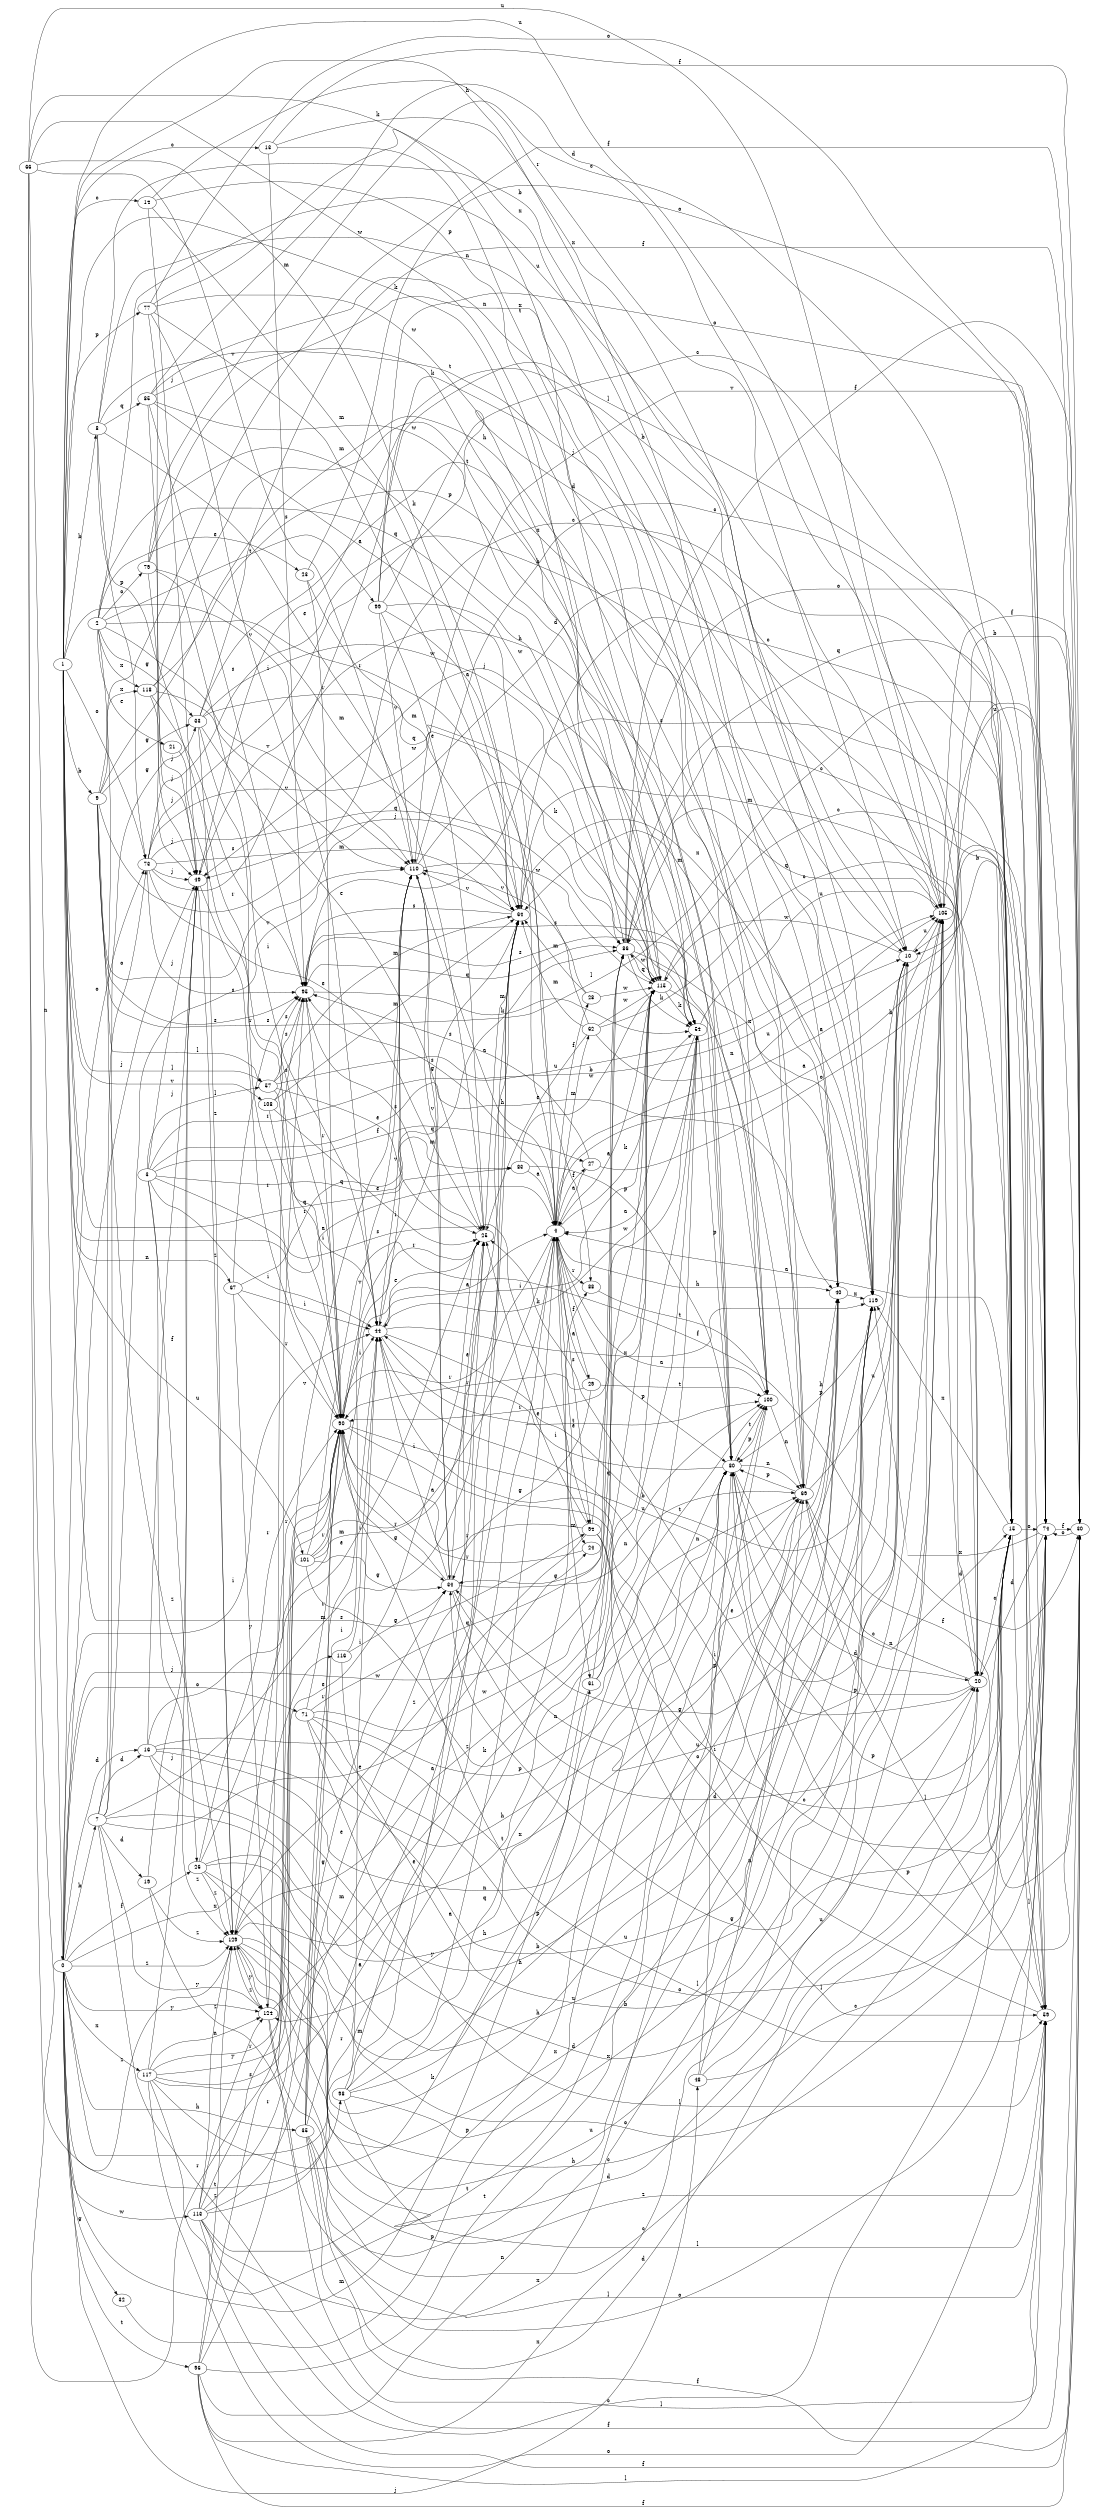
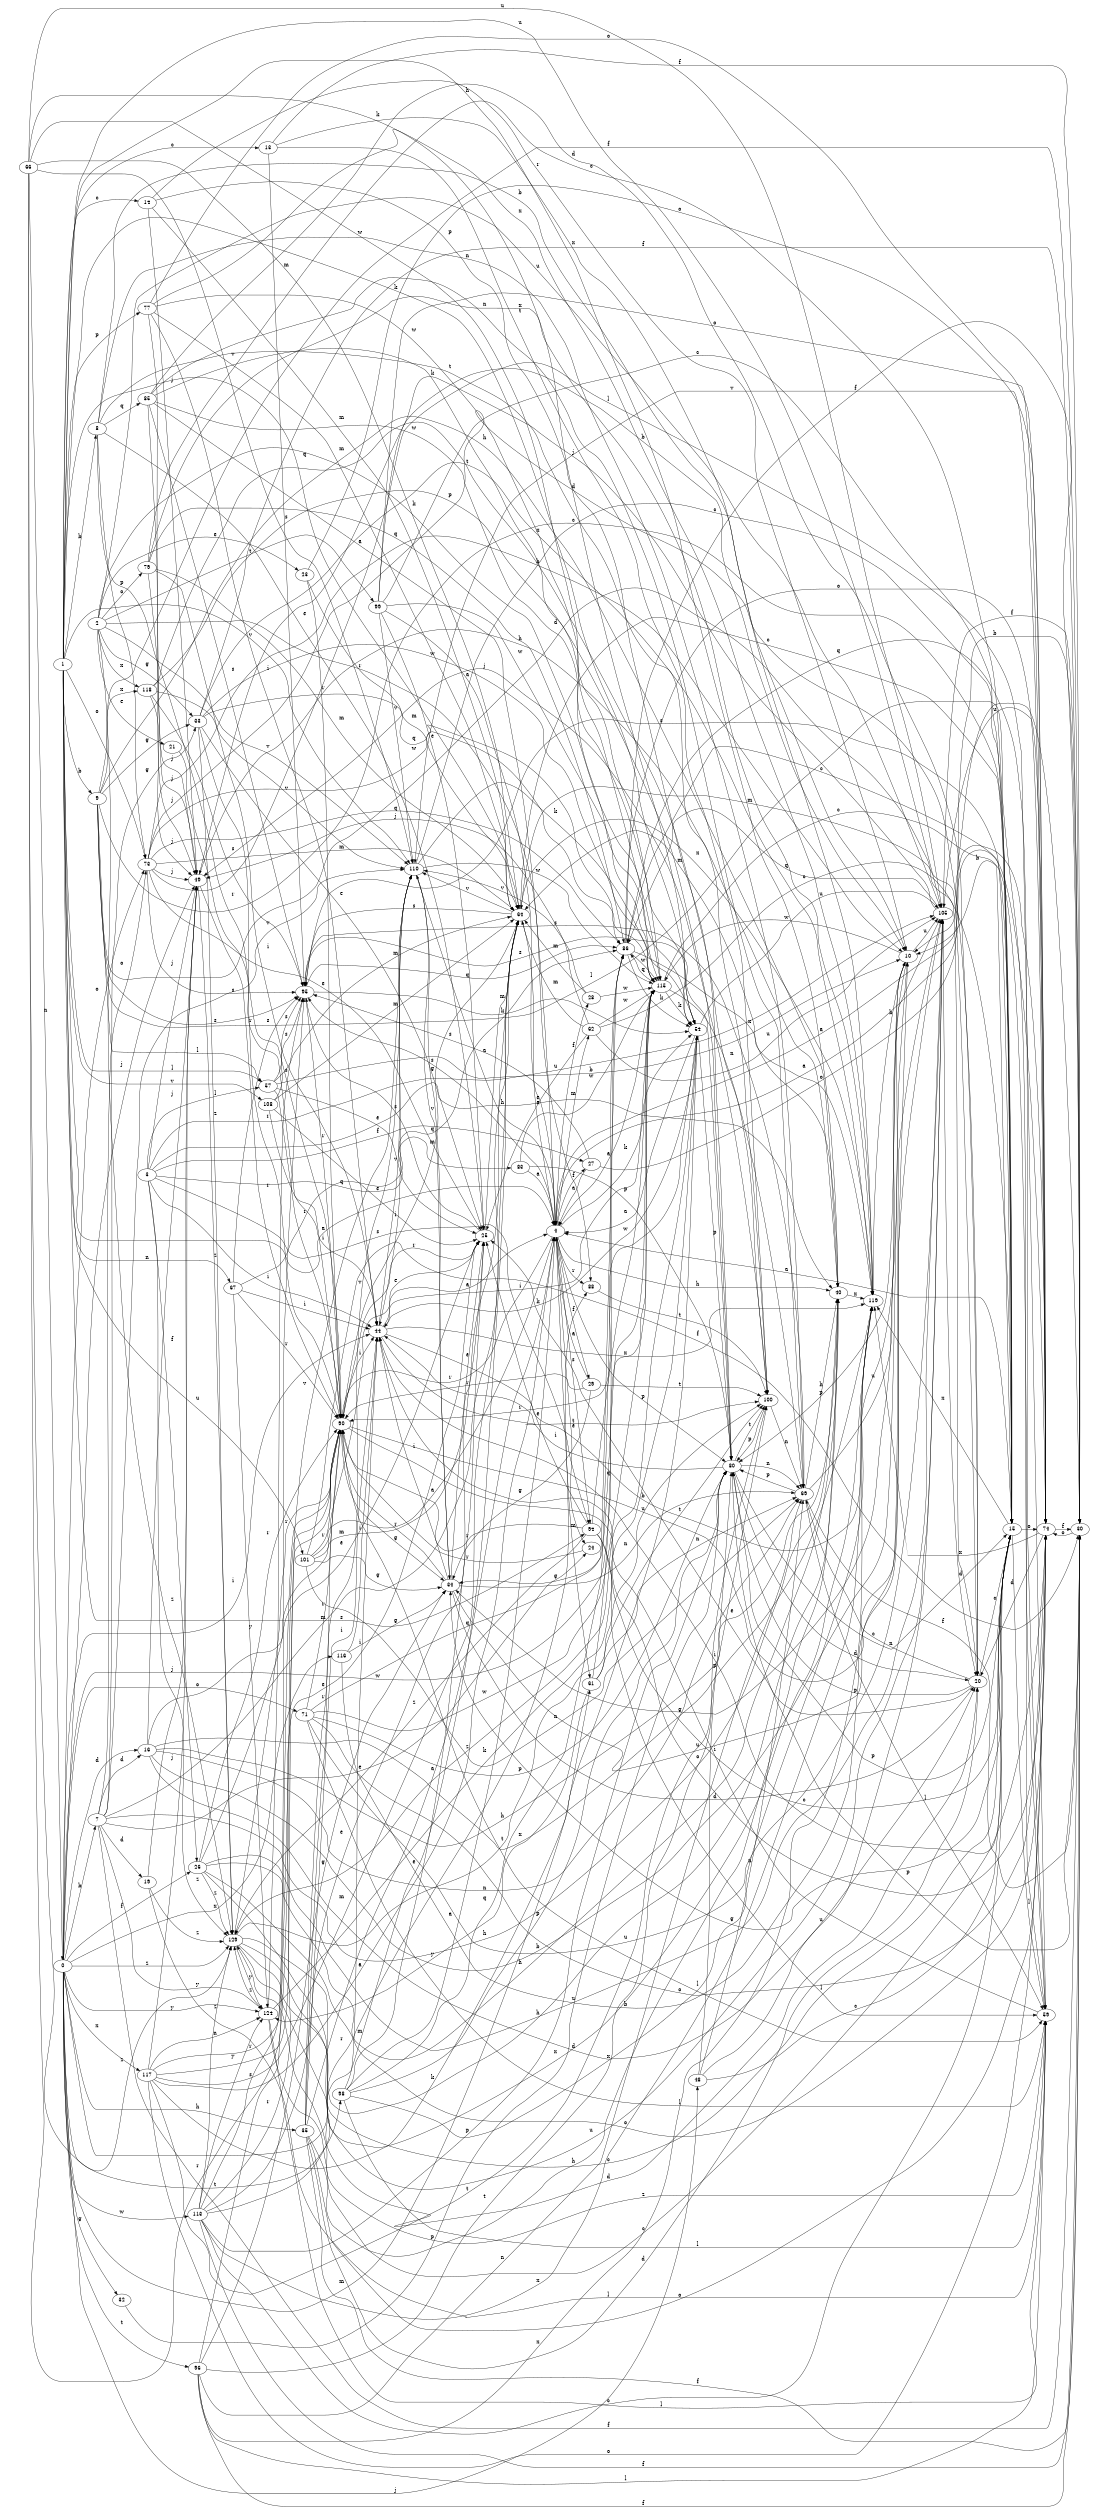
edge "1" -> "83": now "1" -> "64"
edge "100" -> "4": now "64" -> "4"
edge "96" -> "129": removed, label "z"
